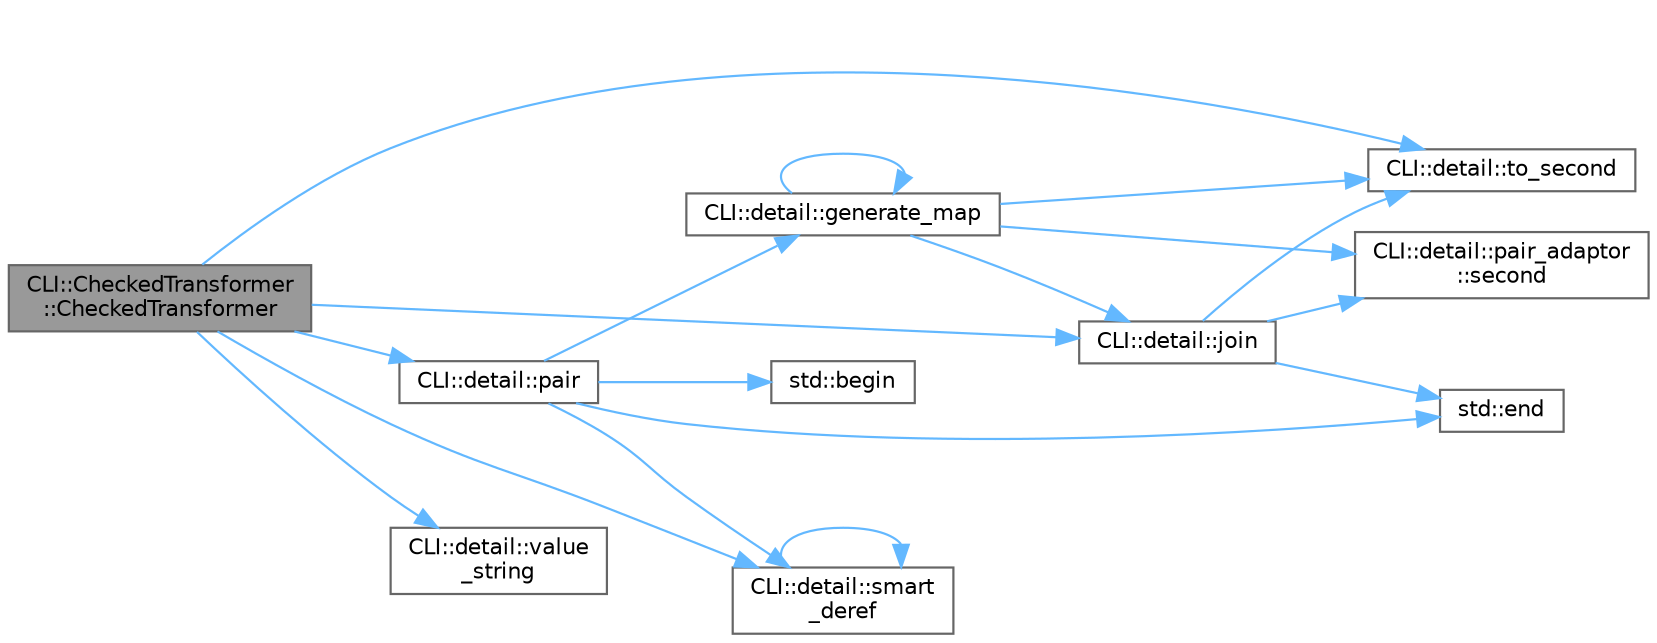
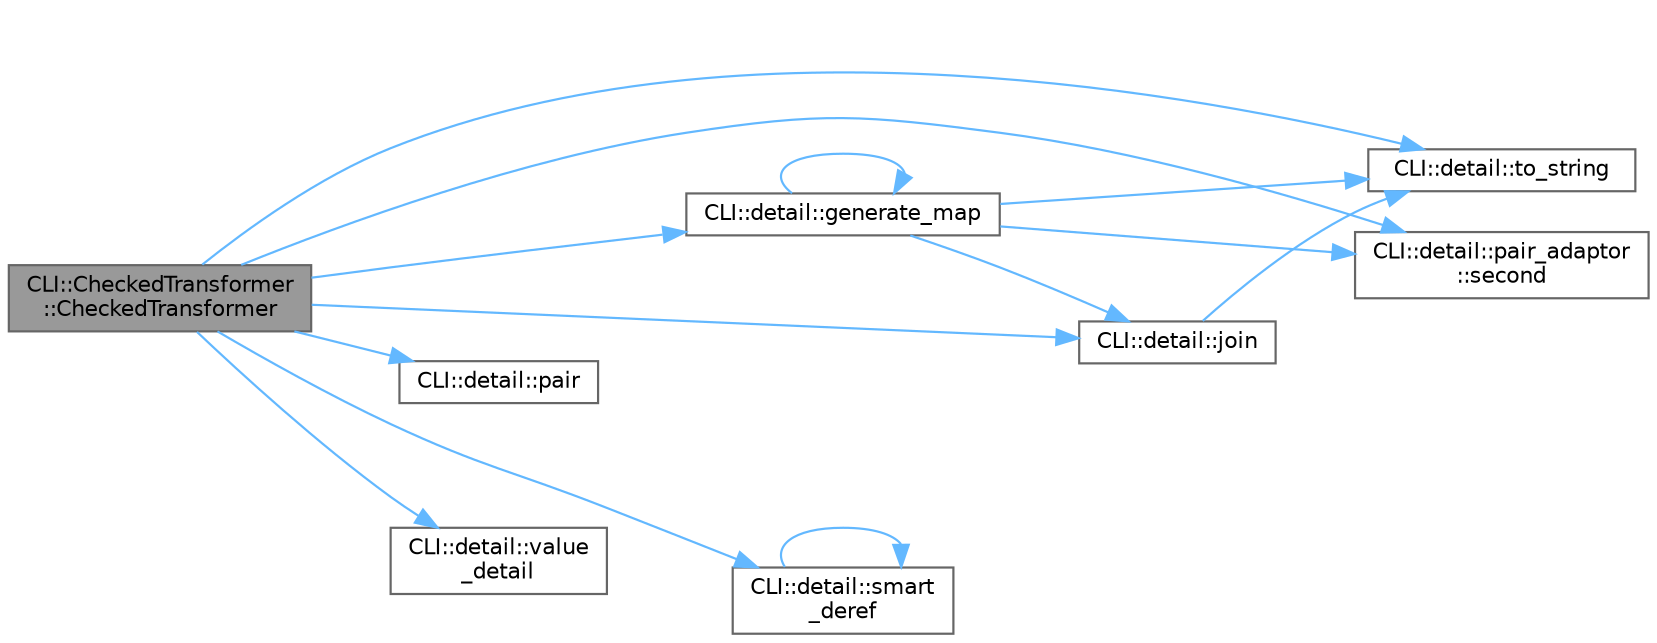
node "CLI::detail::to_second": label "CLI::detail::to_second" -> "CLI::detail::to_string"
edge "CLI::detail::pair" -> "CLI::detail::generate_map": now "CLI::CheckedTransformer ::CheckedTransformer" -> "CLI::detail::generate_map"
edge "CLI::detail::join" -> "CLI::detail::pair_adaptor ::second": now "CLI::CheckedTransformer ::CheckedTransformer" -> "CLI::detail::pair_adaptor ::second"
node "std::begin": removed
node "std::end": removed
edge "CLI::detail::pair" -> "CLI::detail::smart _deref": removed
node "CLI::detail::value _string": label "CLI::detail::value _string" -> "CLI::detail::value _detail"
